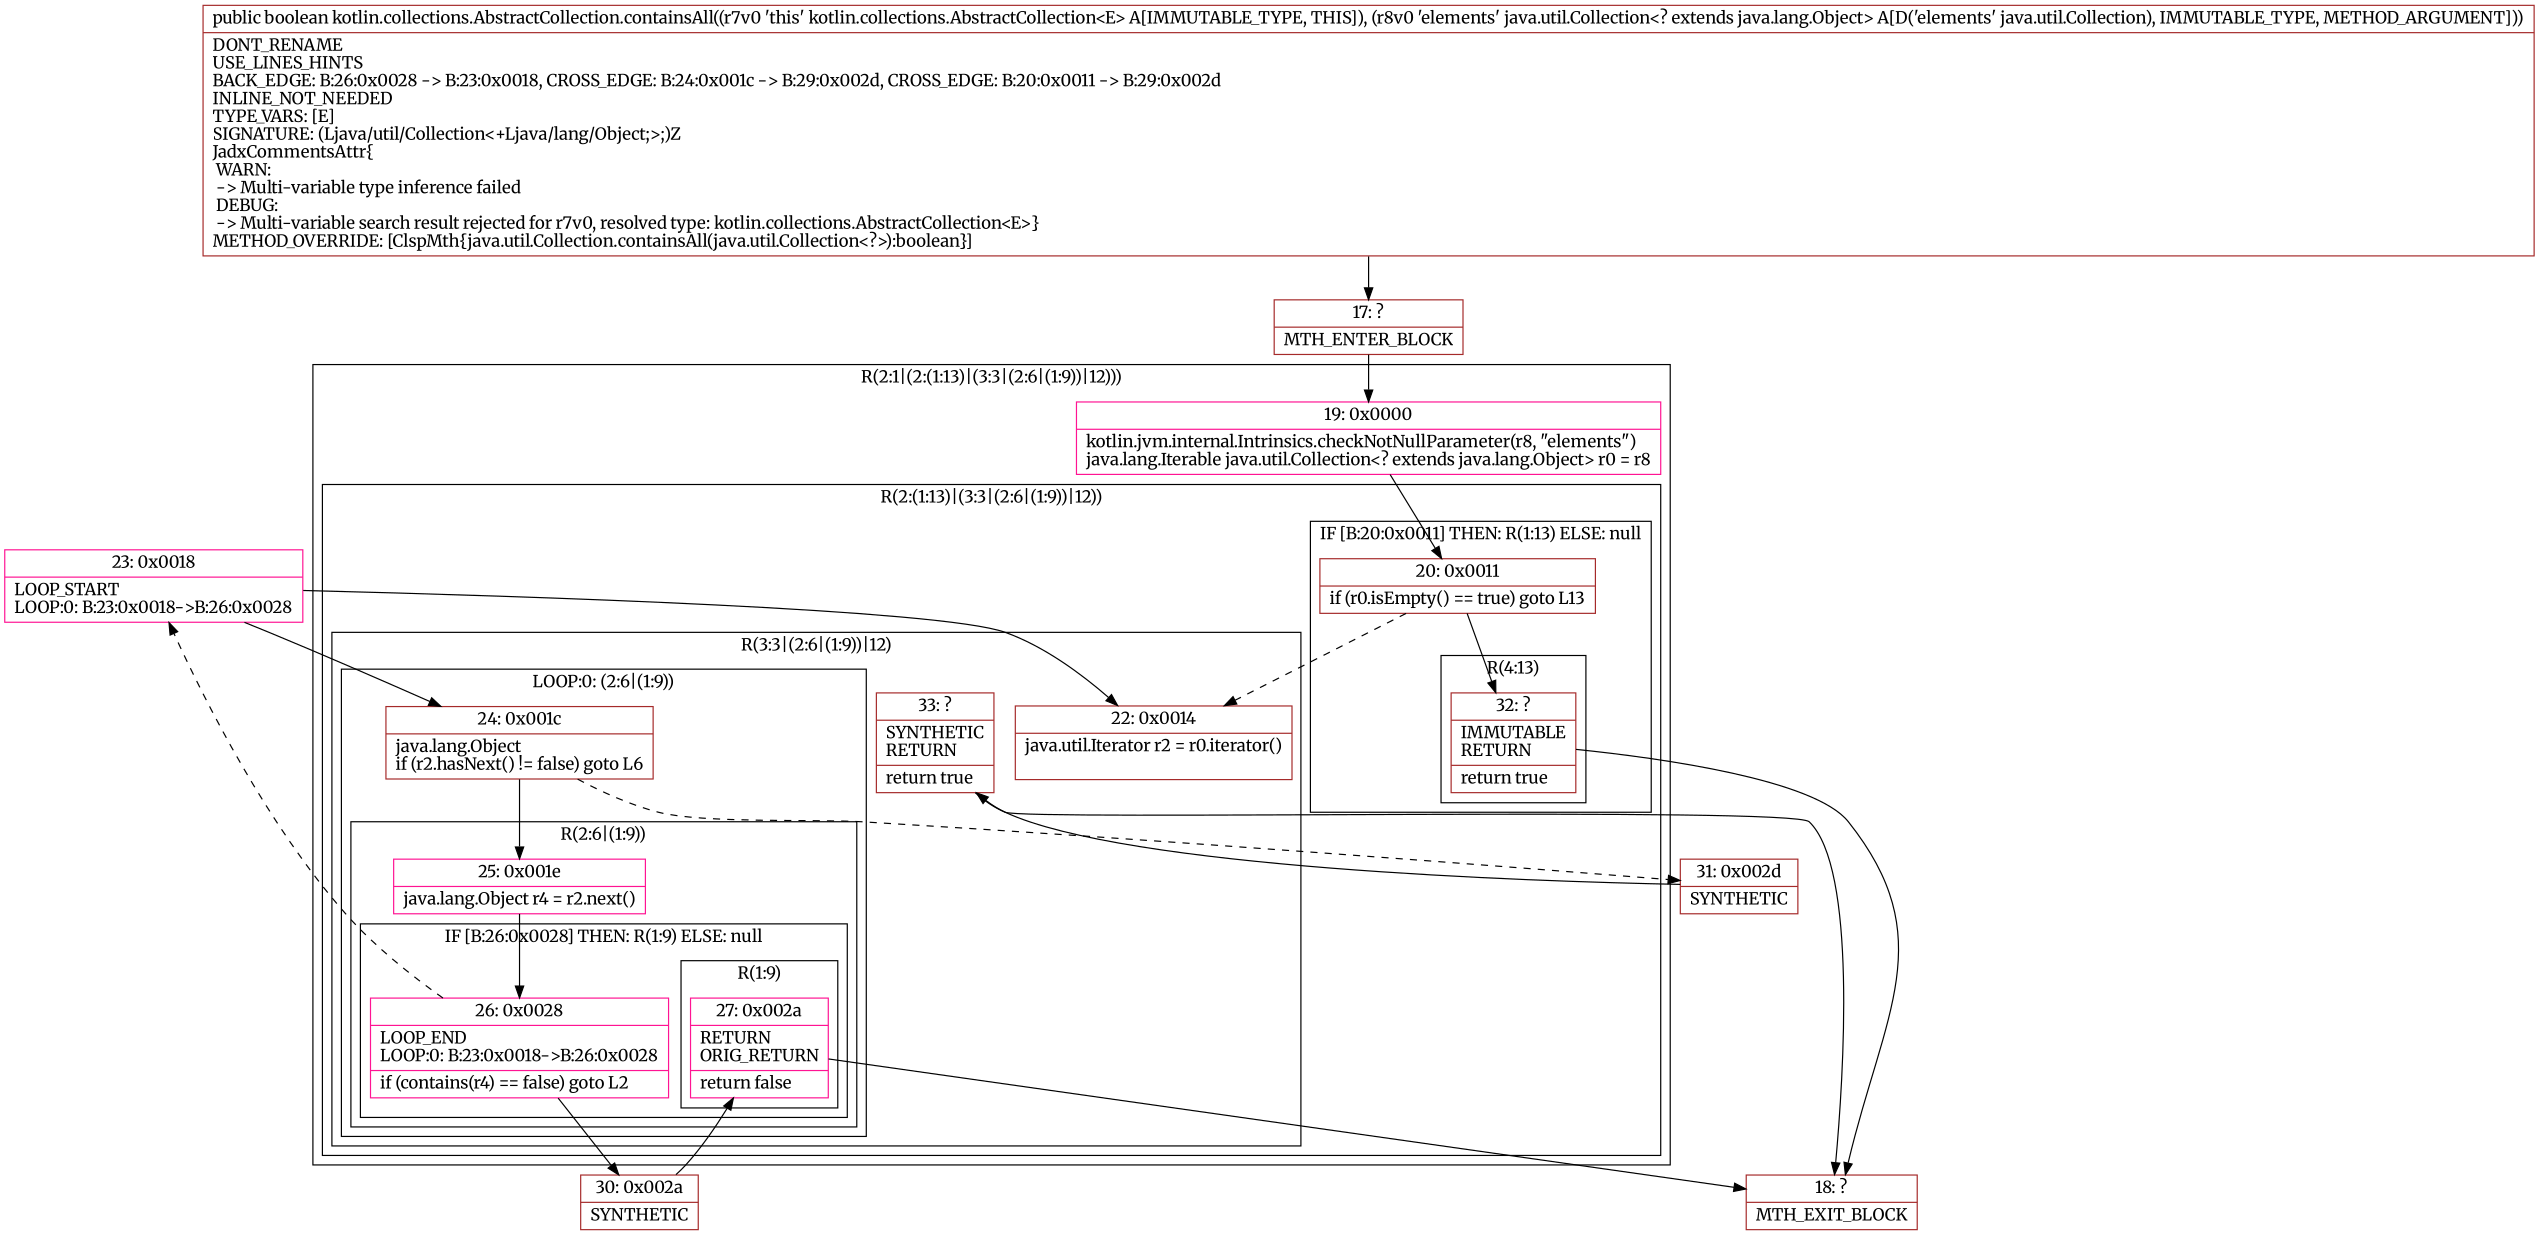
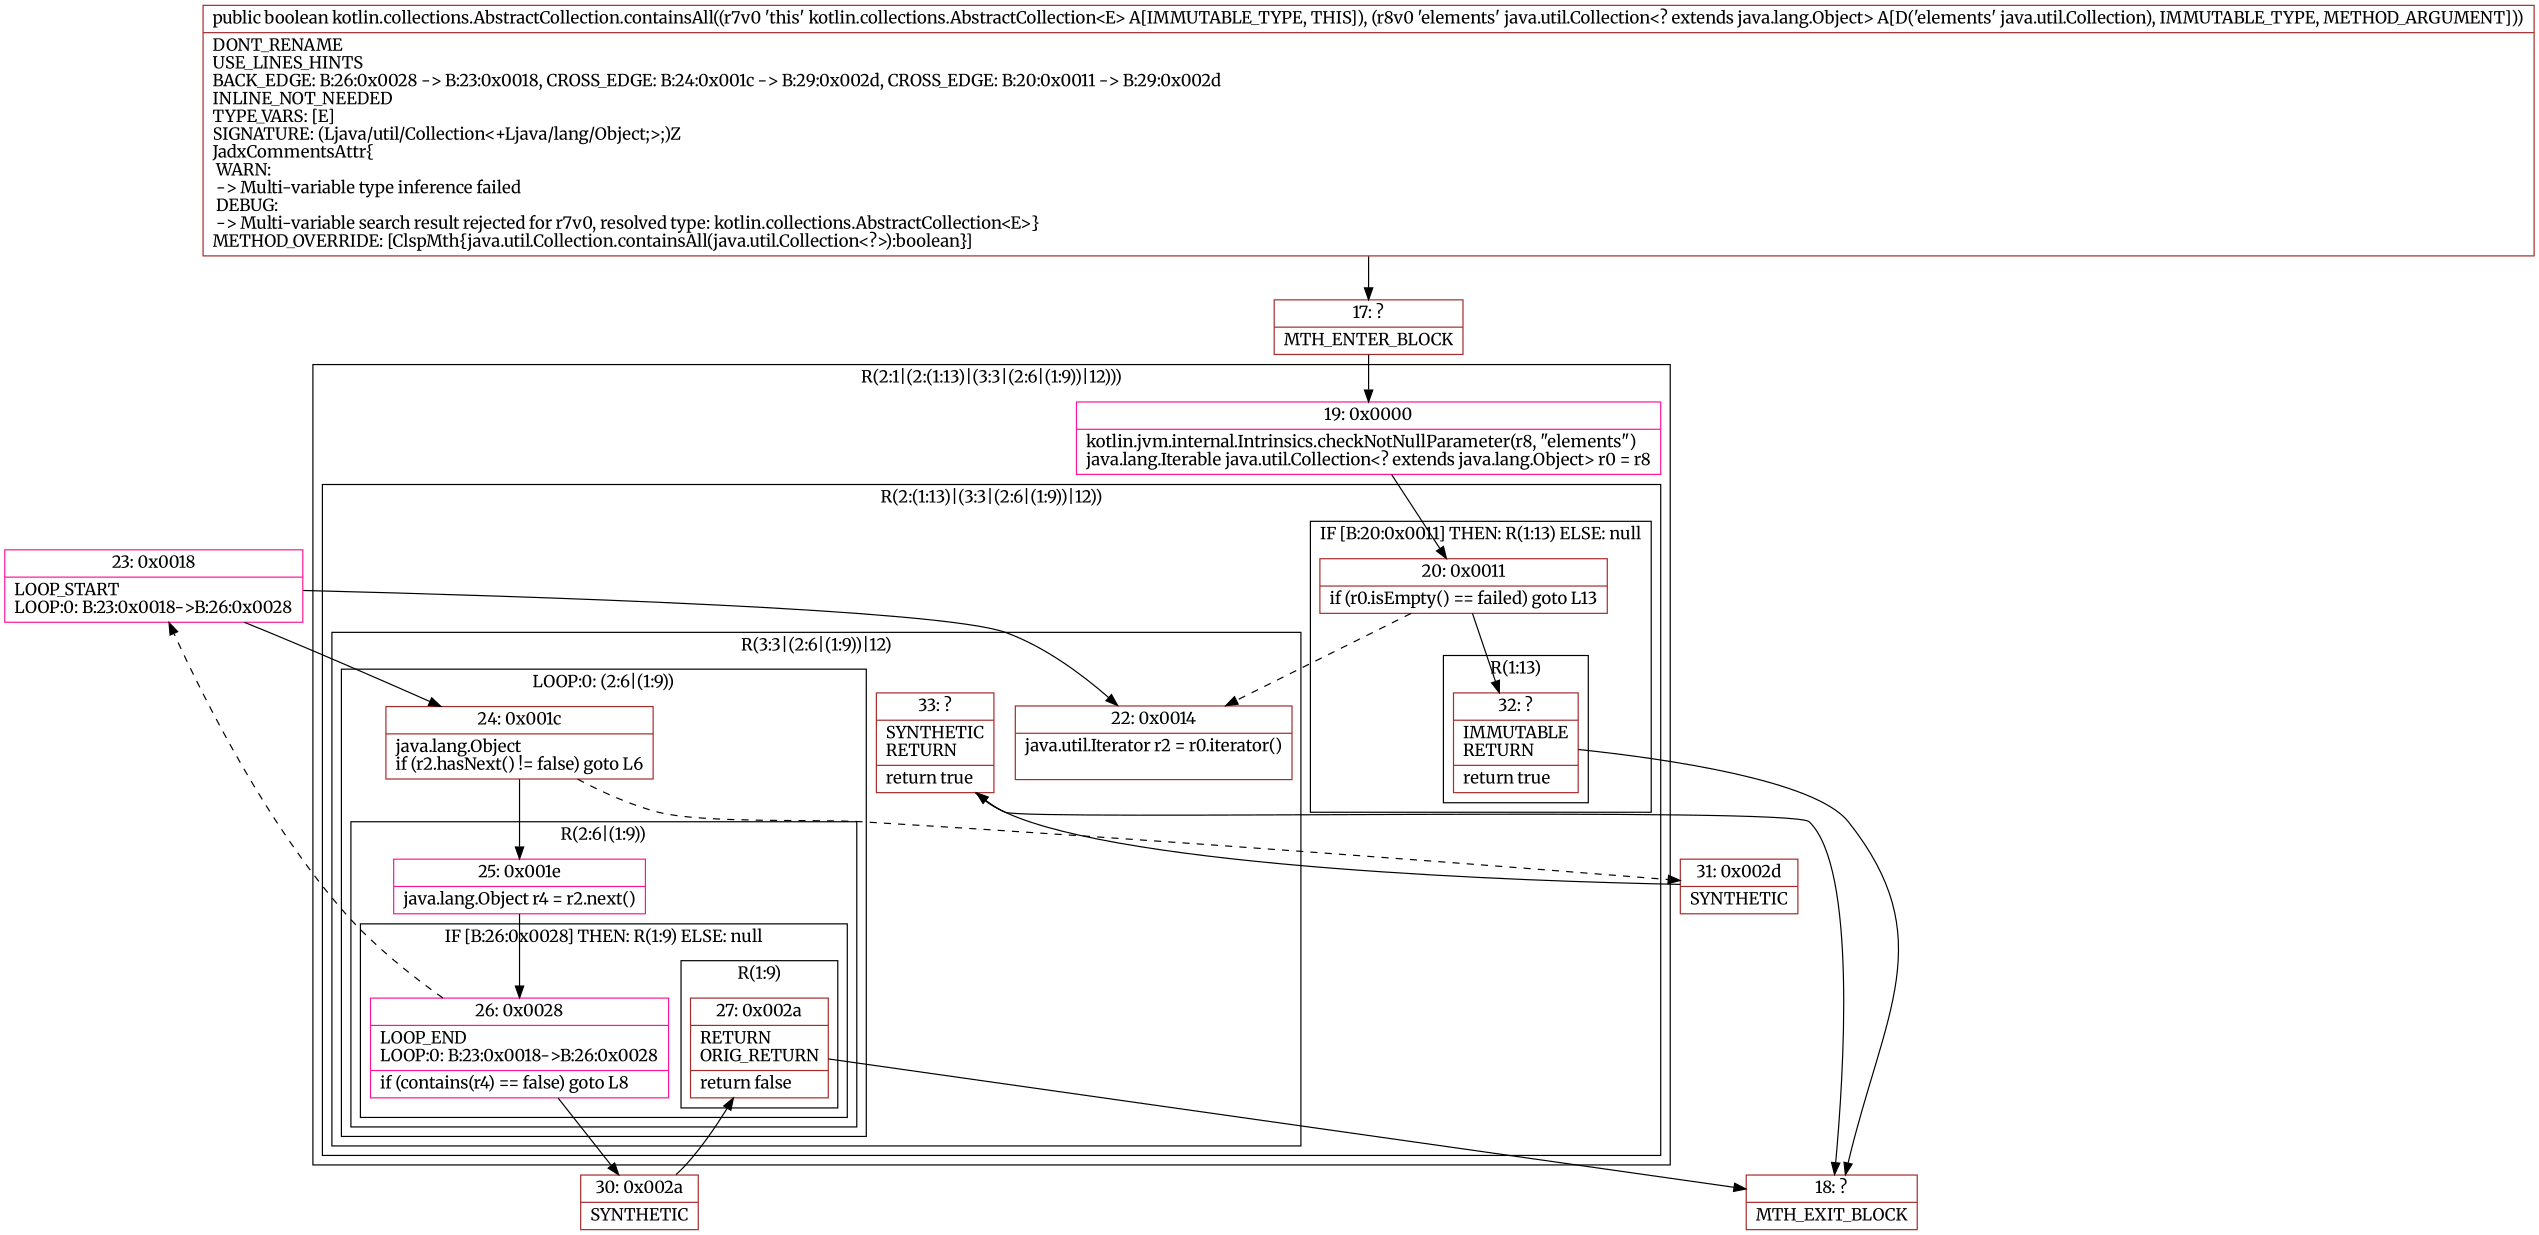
node "20: 0x0011": text "if (r0.isEmpty() == true) goto L13" -> "if (r0.isEmpty() == failed) goto L13"
cluster "R(4:13)": label "R(4:13)" -> "R(1:13)"
node "27: 0x002a": color deeppink -> brown
node "26: 0x0028": text "if (contains(r4) == false) goto L2" -> "if (contains(r4) == false) goto L8"
